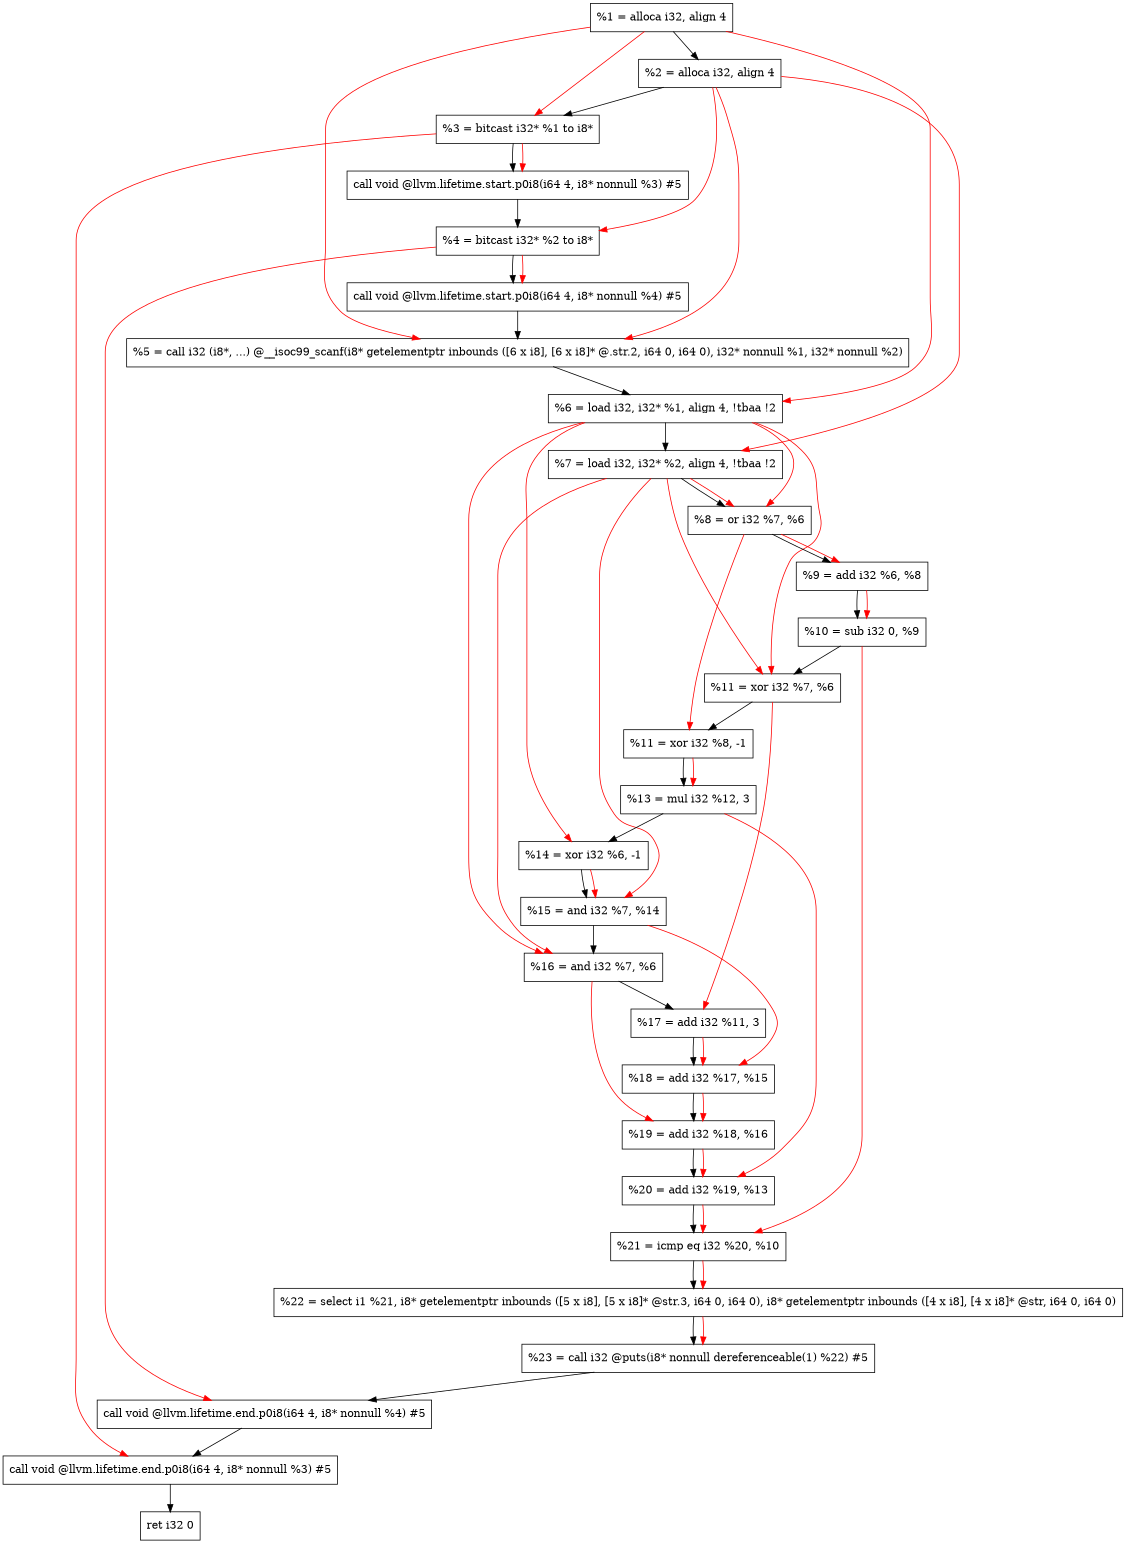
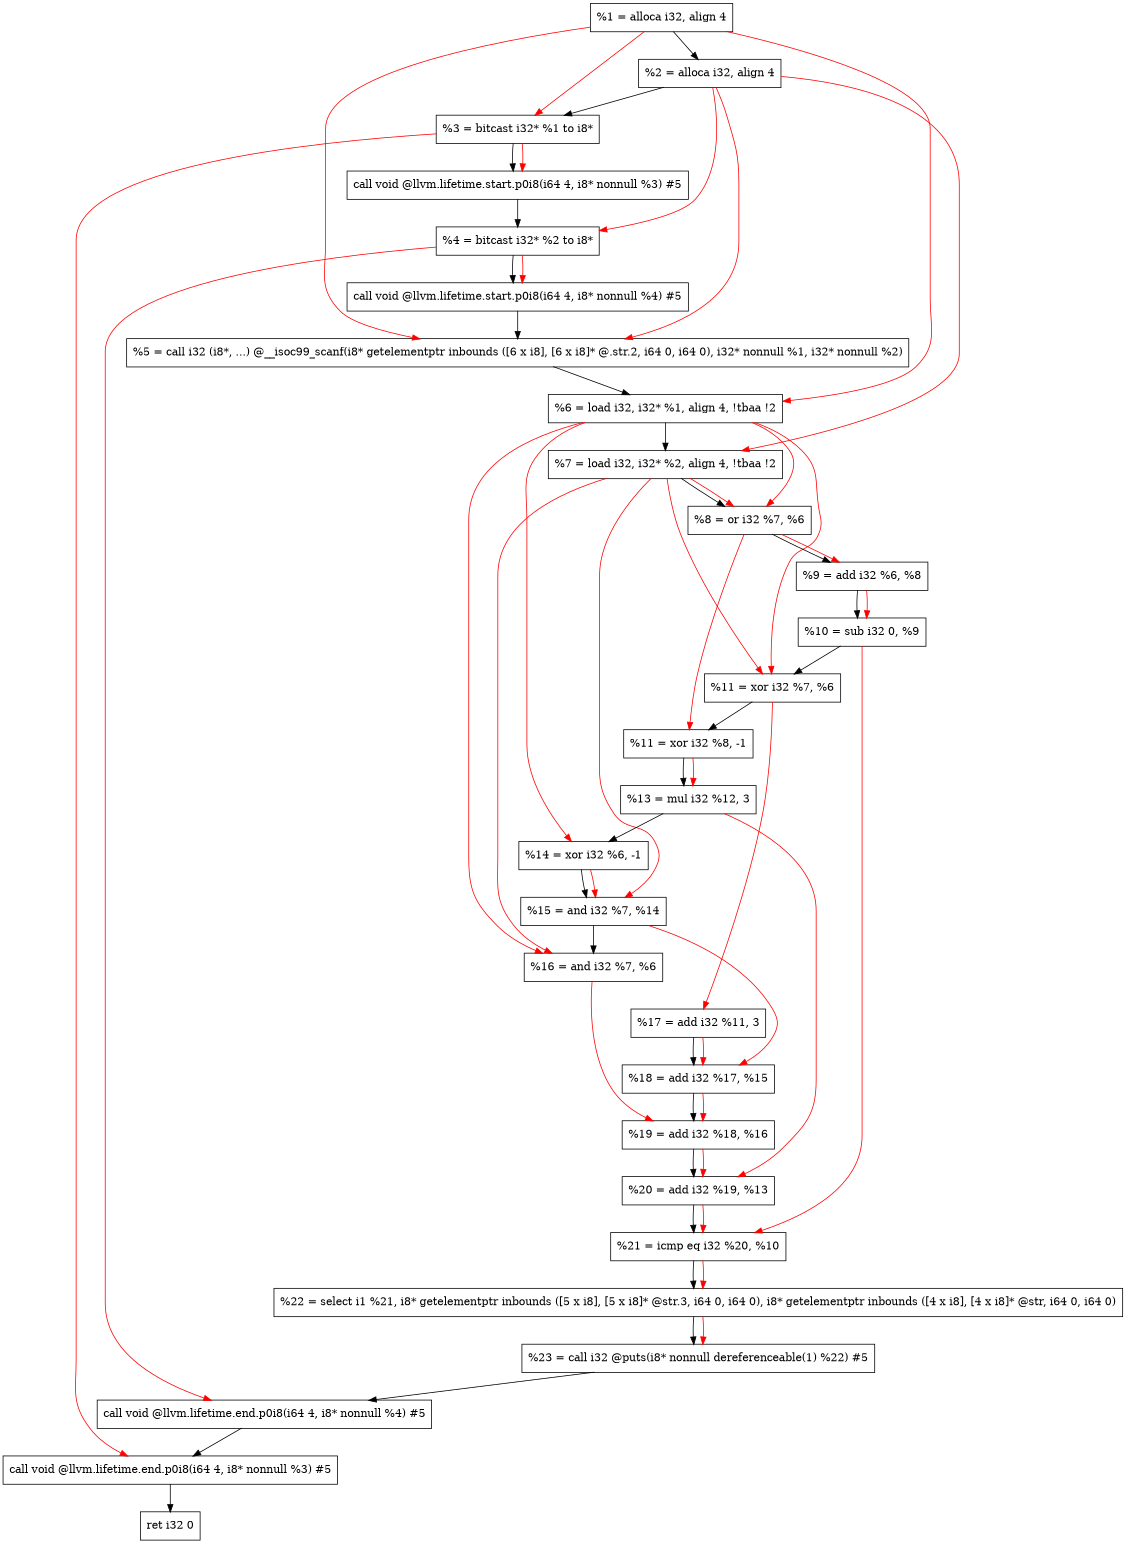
edge "%16 = and i32 %7, %6" -> "%17 = add i32 %11, 3": removed
